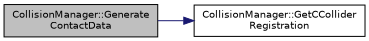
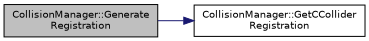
node "CollisionManager::Generate ContactData": label "CollisionManager::Generate ContactData" -> "CollisionManager::Generate Registration"
